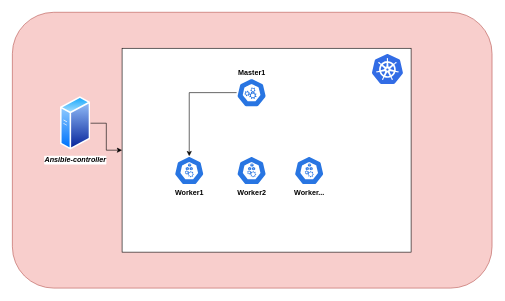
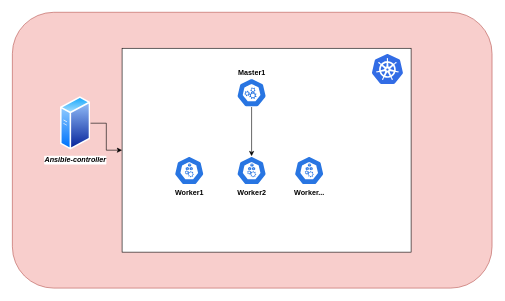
edge "Master1" -> "Worker1": now "Master1" -> "Worker2"
